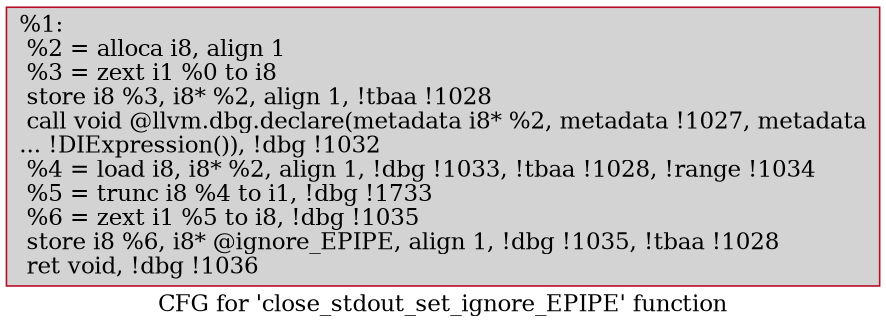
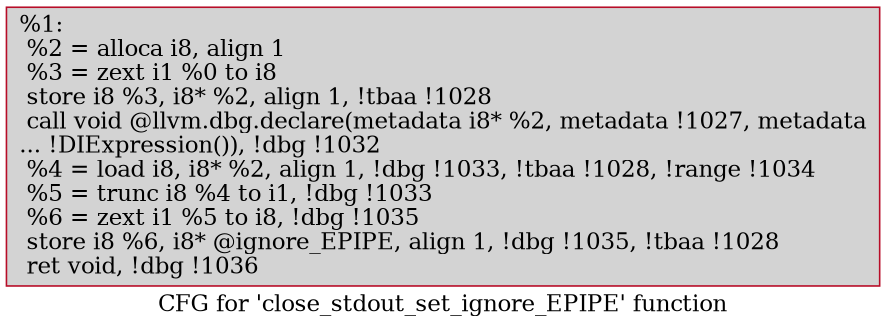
node "%1:": text "%5 = trunc i8 %4 to i1, !dbg !1733" -> "%5 = trunc i8 %4 to i1, !dbg !1033"
